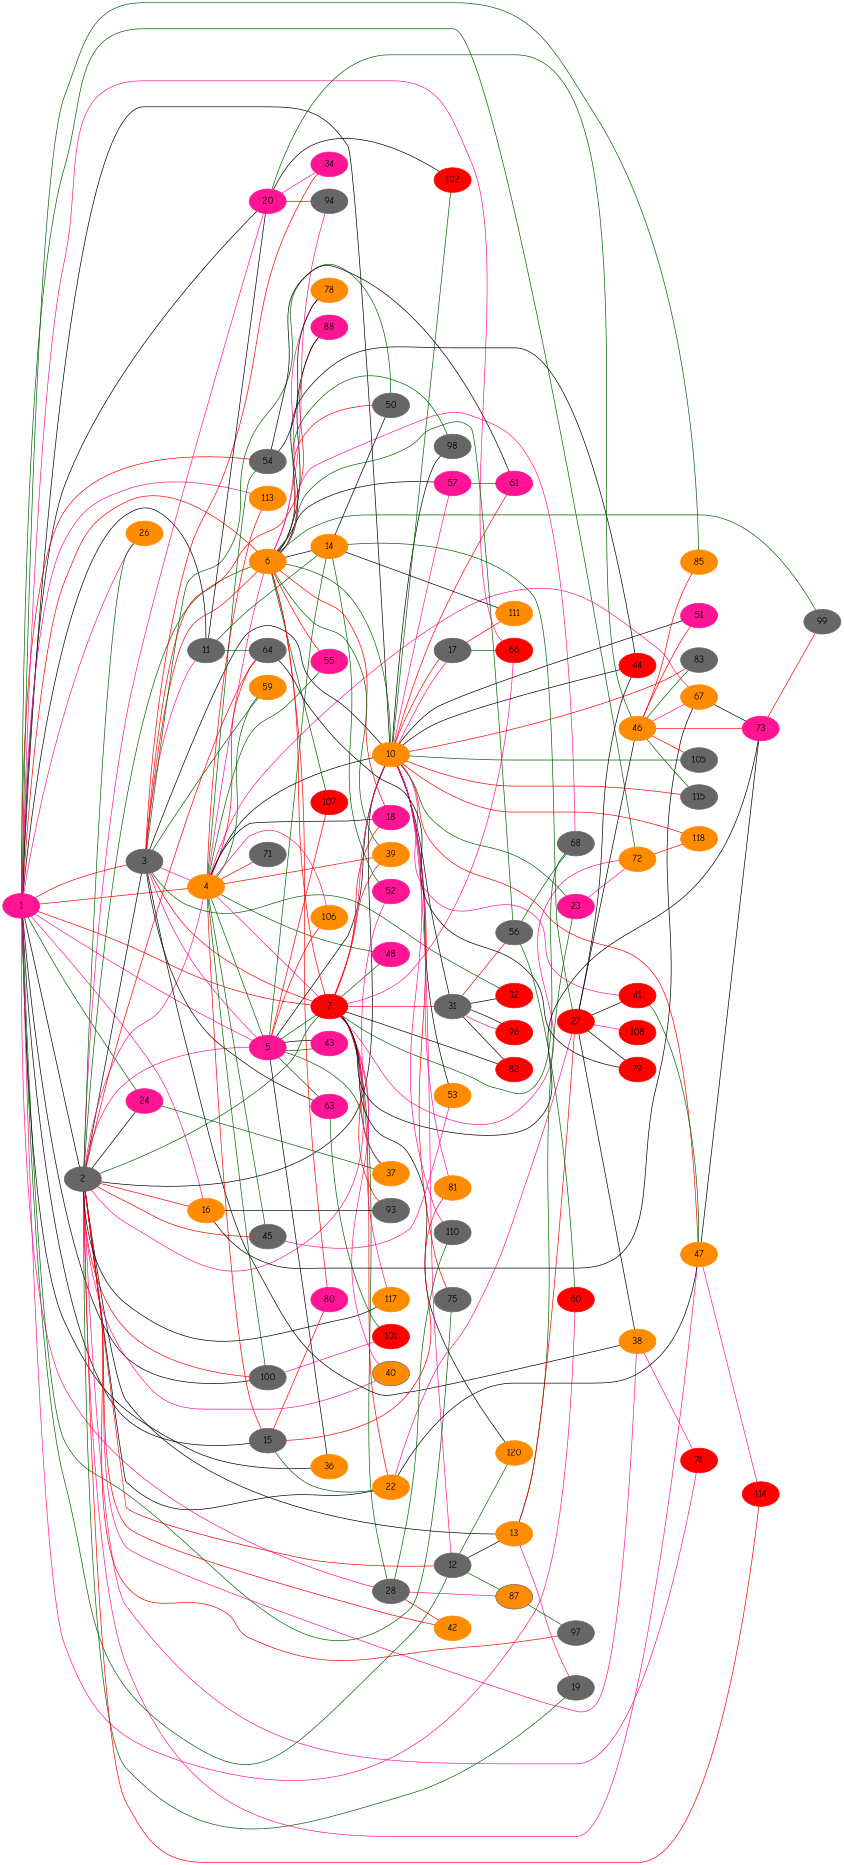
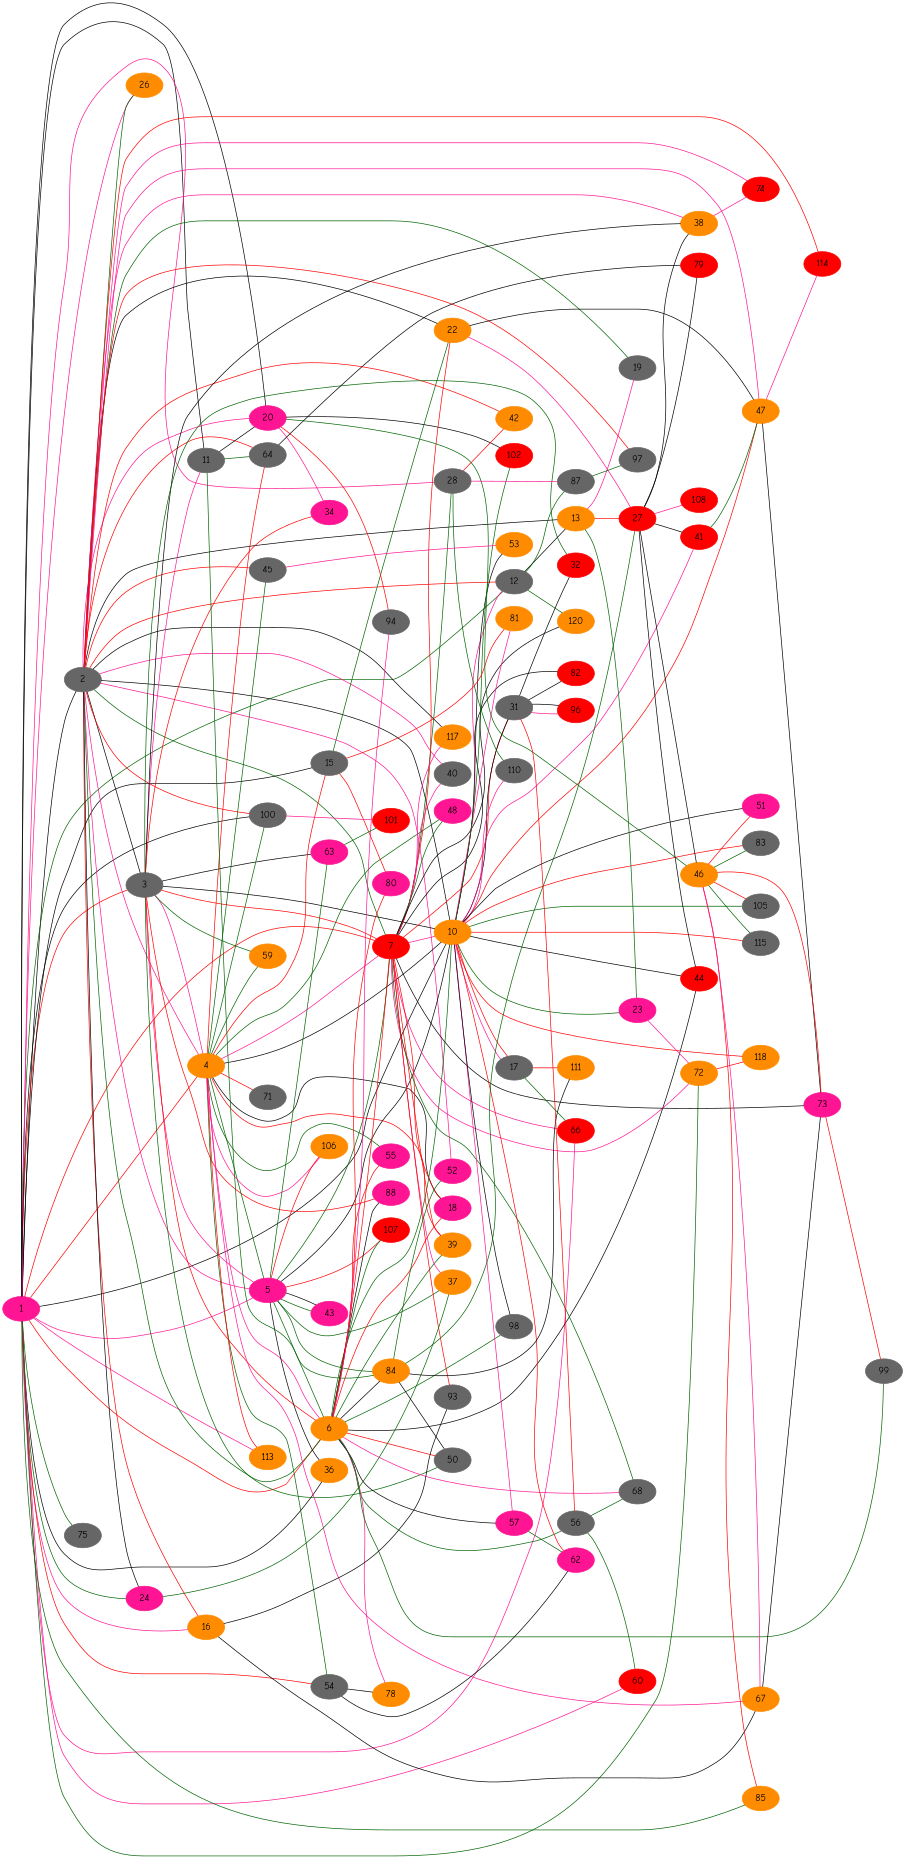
node "61": label "61" -> "62"
node "14": label "14" -> "84"
edge "10" -- "75": removed
edge "5" -- "6": added
node "40": fillcolor darkorange -> gray40
node "87": fillcolor darkorange -> gray40
